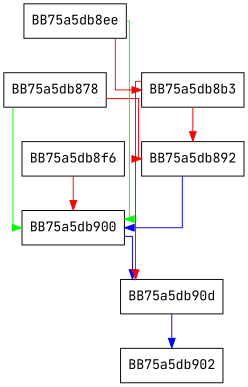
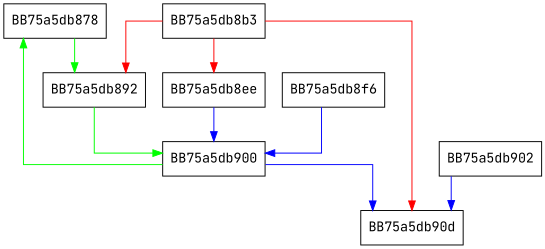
edge "BB75a5db8ee" -> "BB75a5db8b3": reversed
edge "BB75a5db878" -> "BB75a5db892": color red -> green
edge "BB75a5db8ee" -> "BB75a5db900": color green -> blue
edge "BB75a5db878" -> "BB75a5db900": reversed
edge "BB75a5db8f6" -> "BB75a5db900": color red -> blue
edge "BB75a5db892" -> "BB75a5db900": color blue -> green
edge "BB75a5db90d" -> "BB75a5db902": reversed
